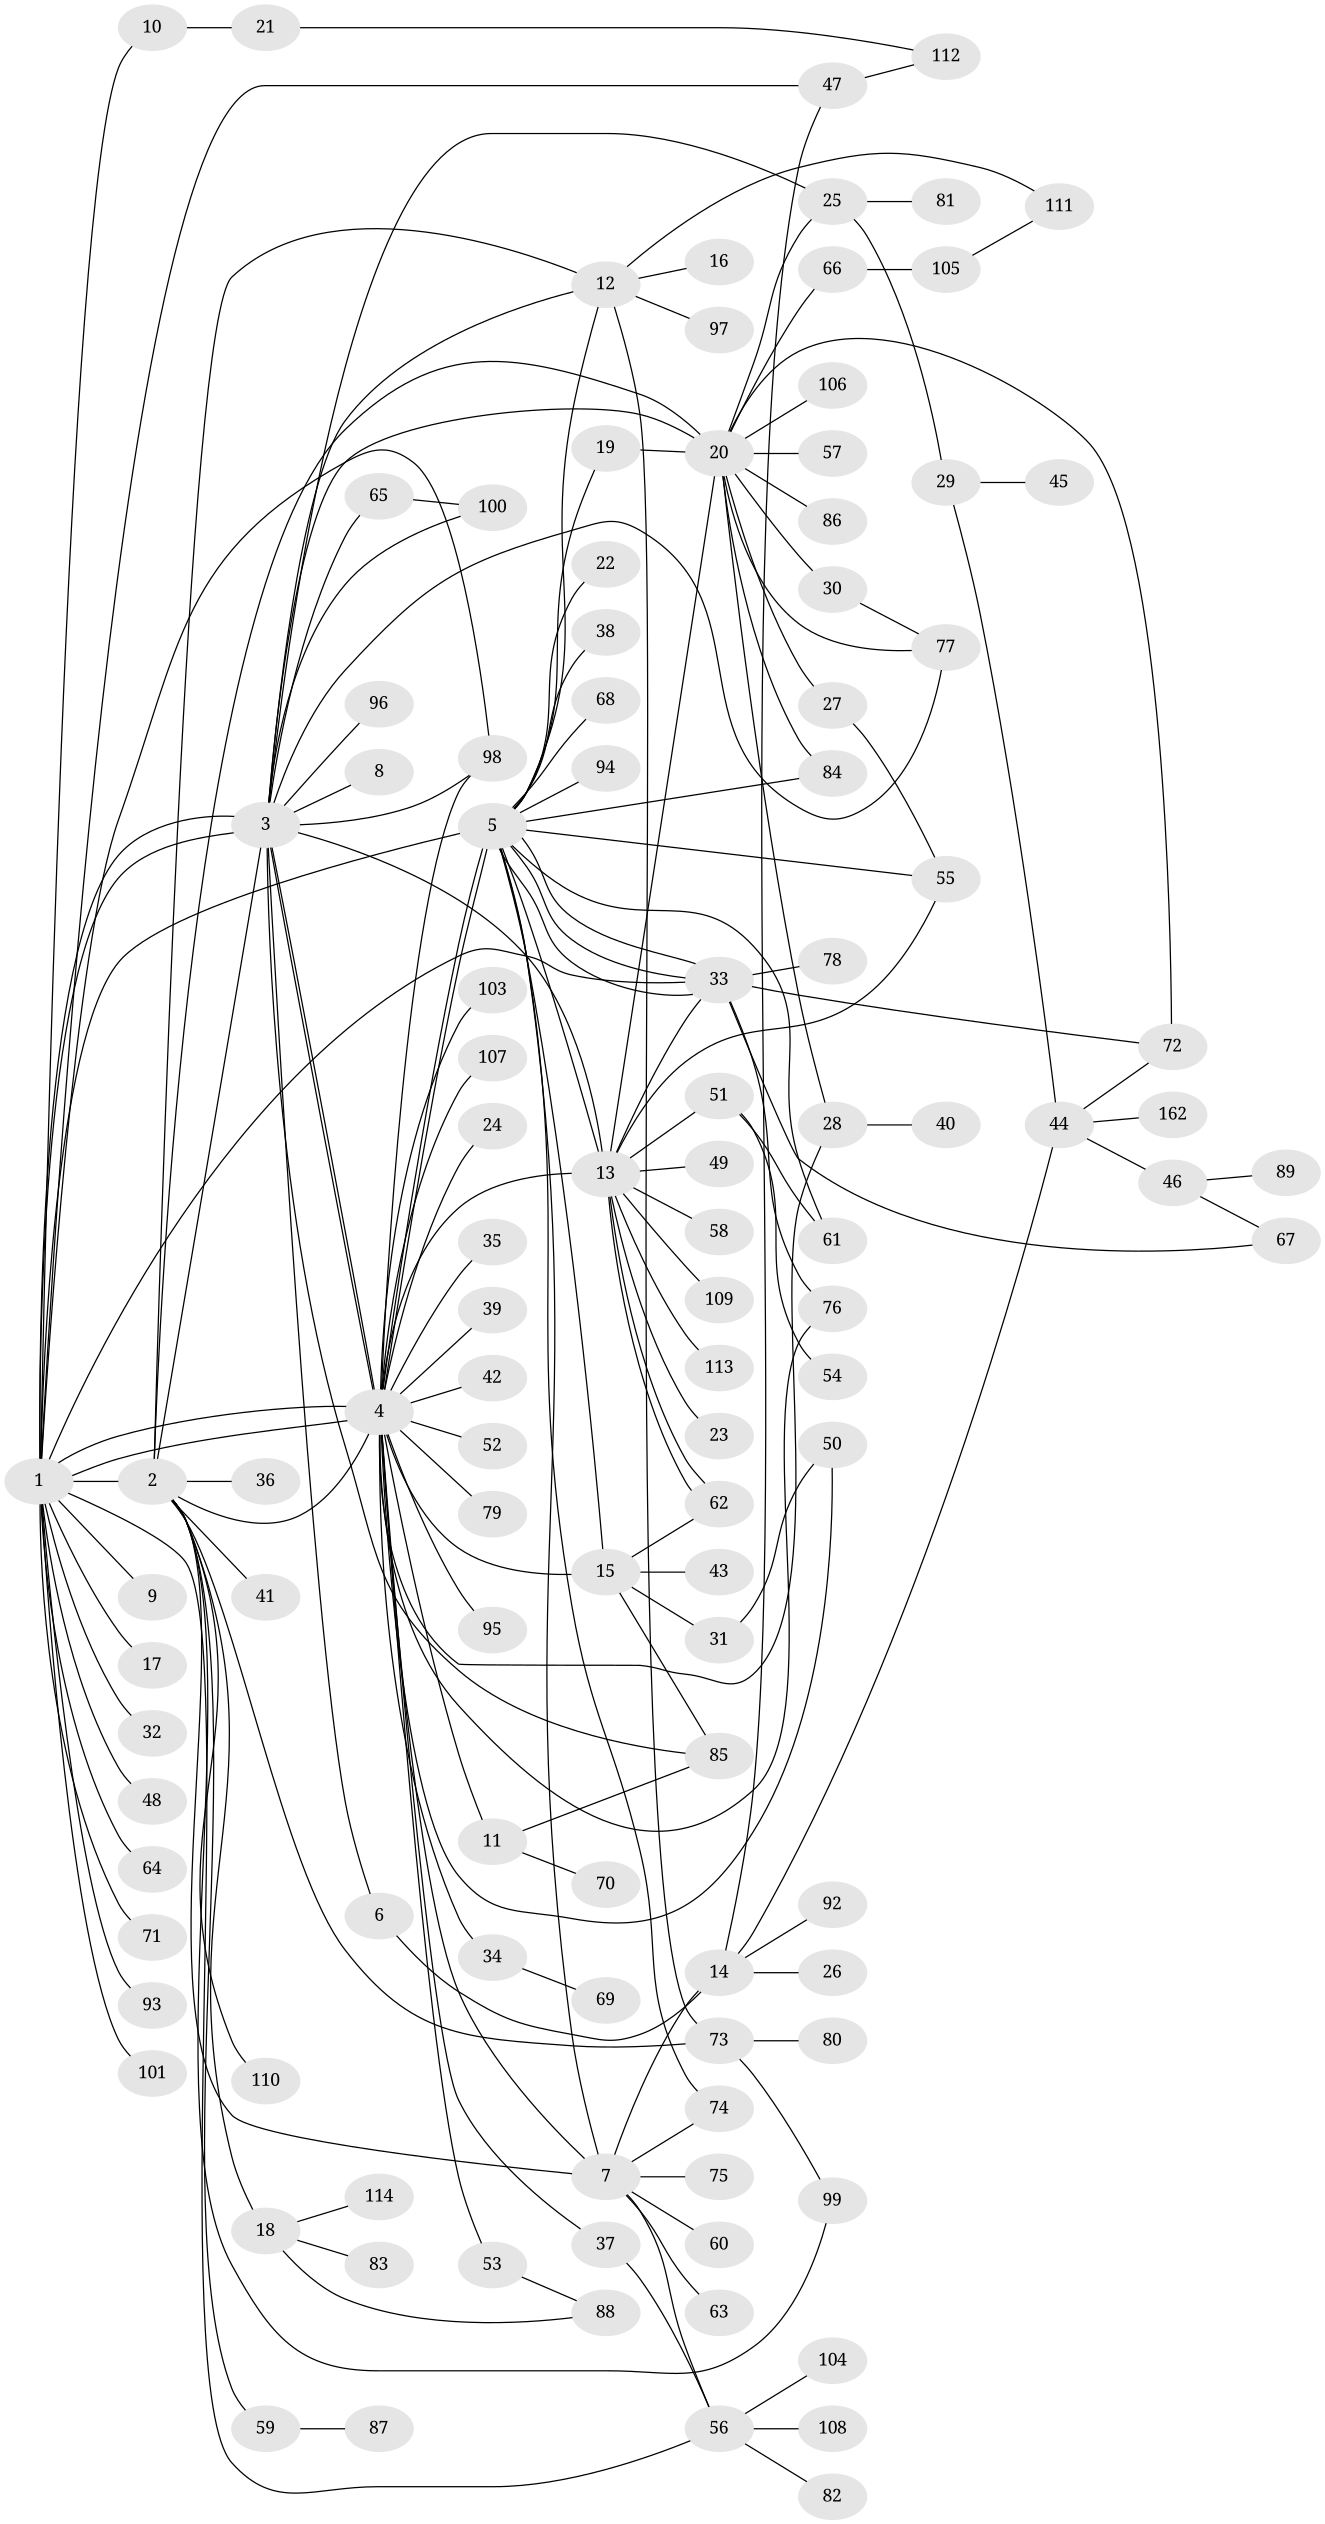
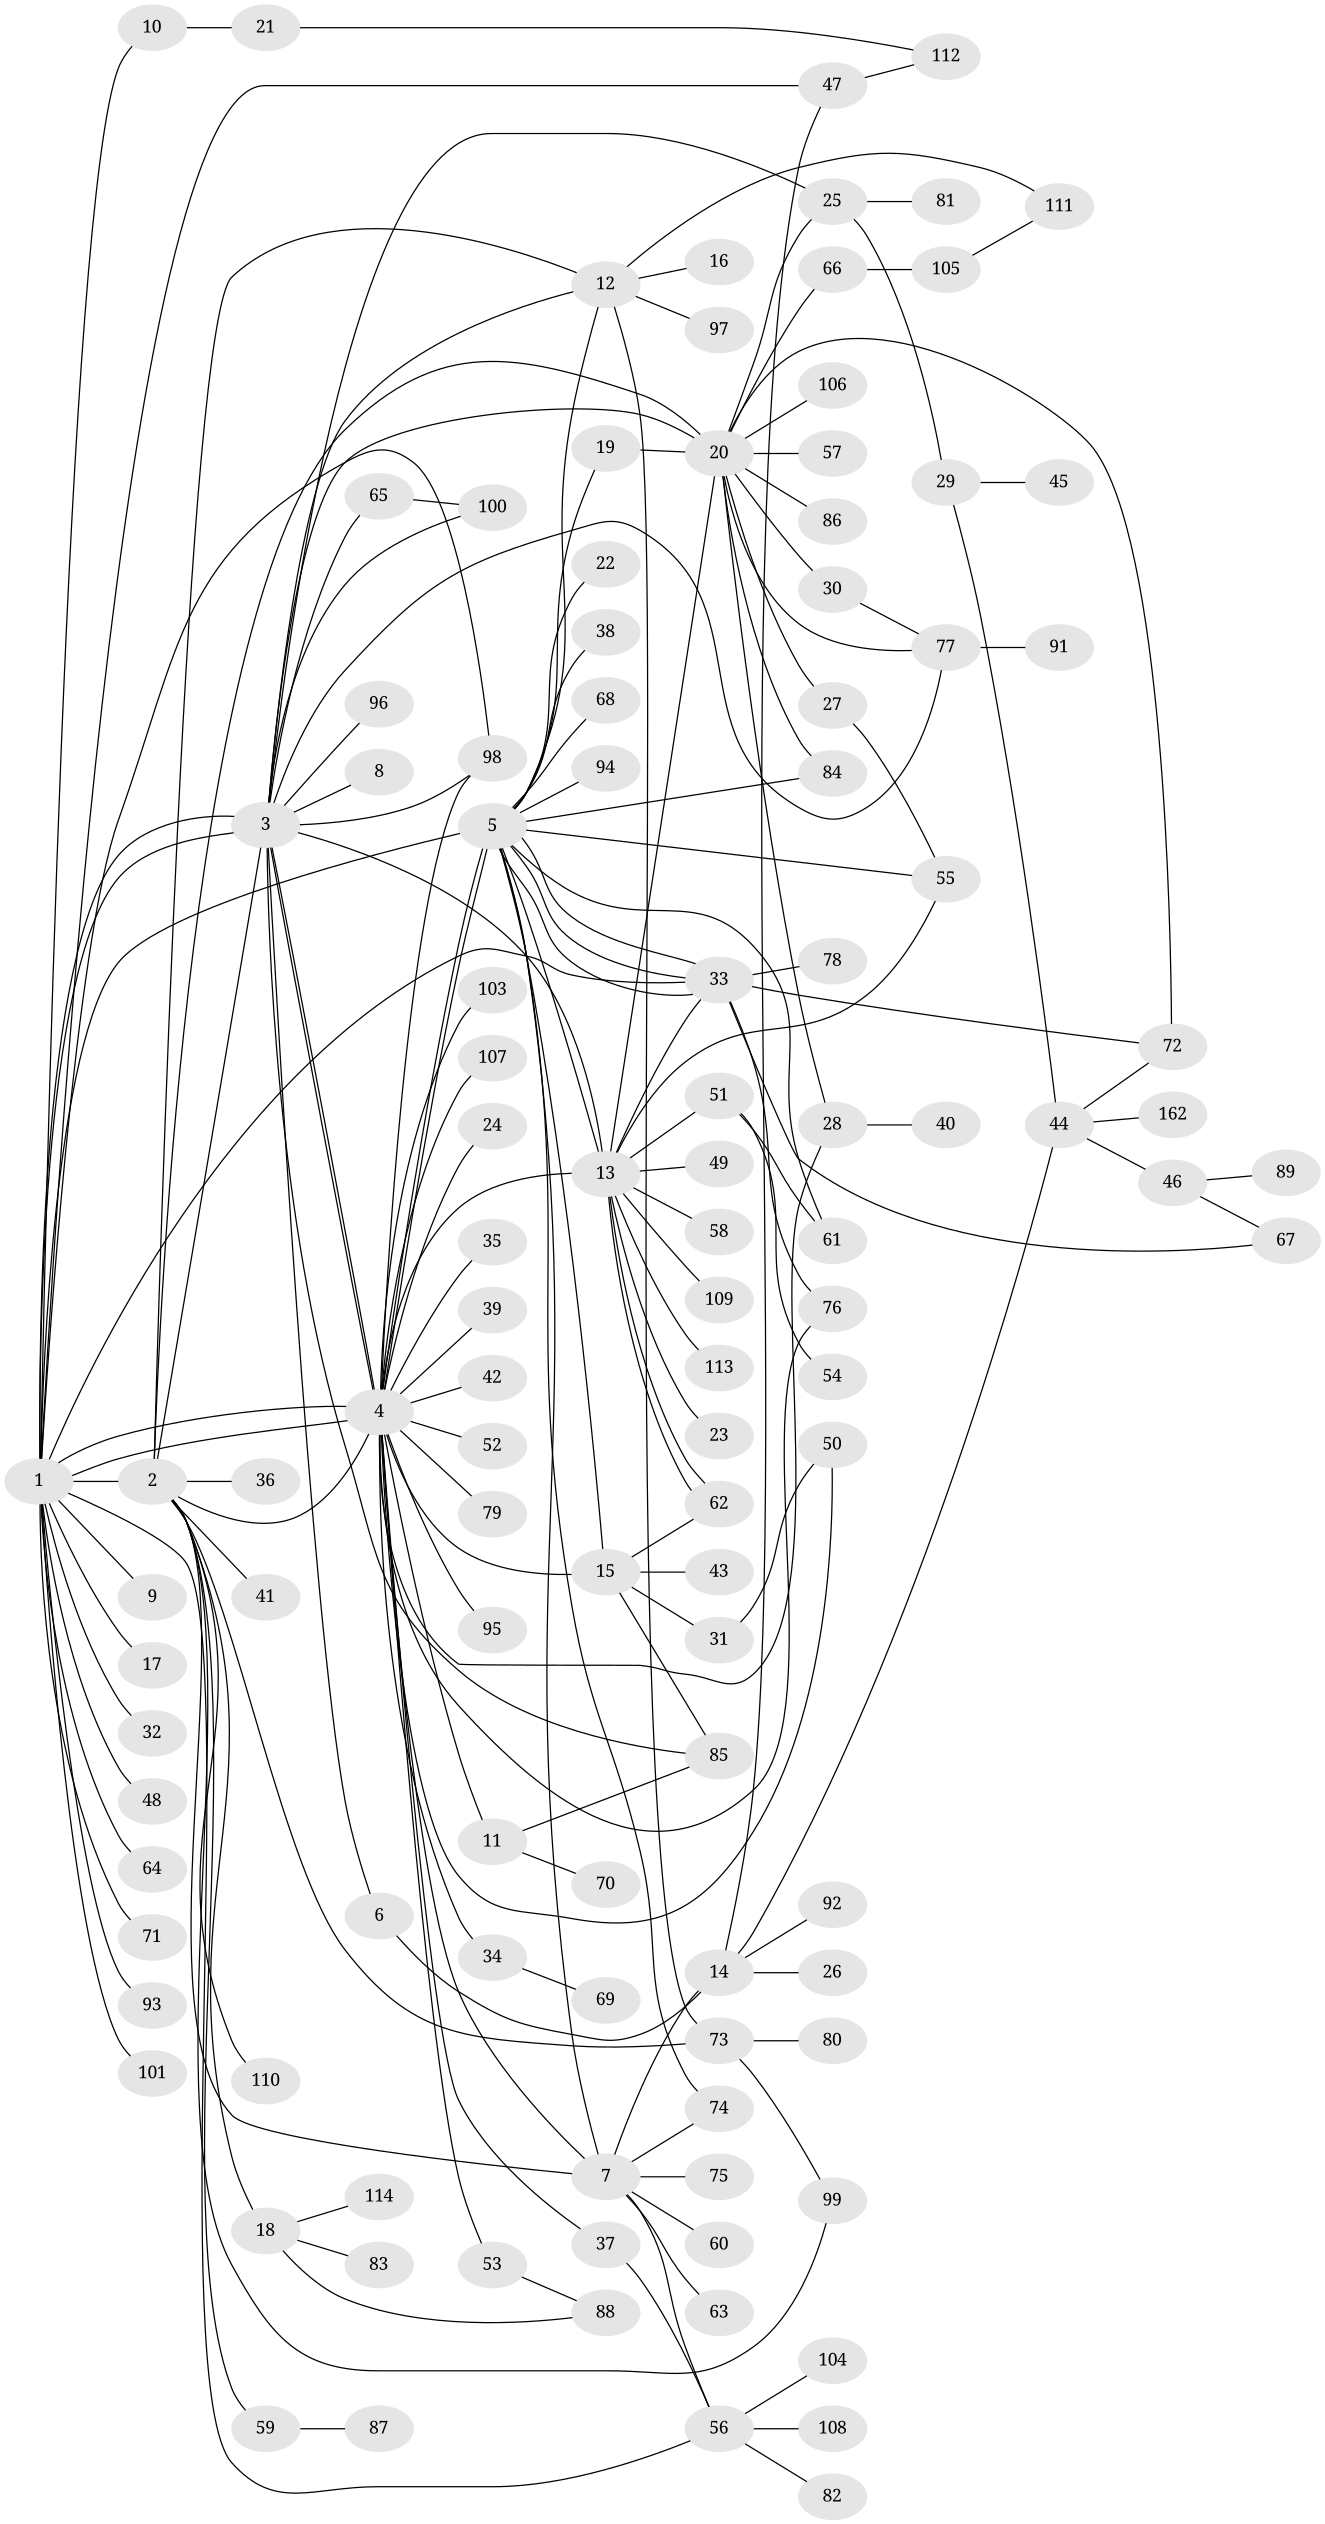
node "91": added
